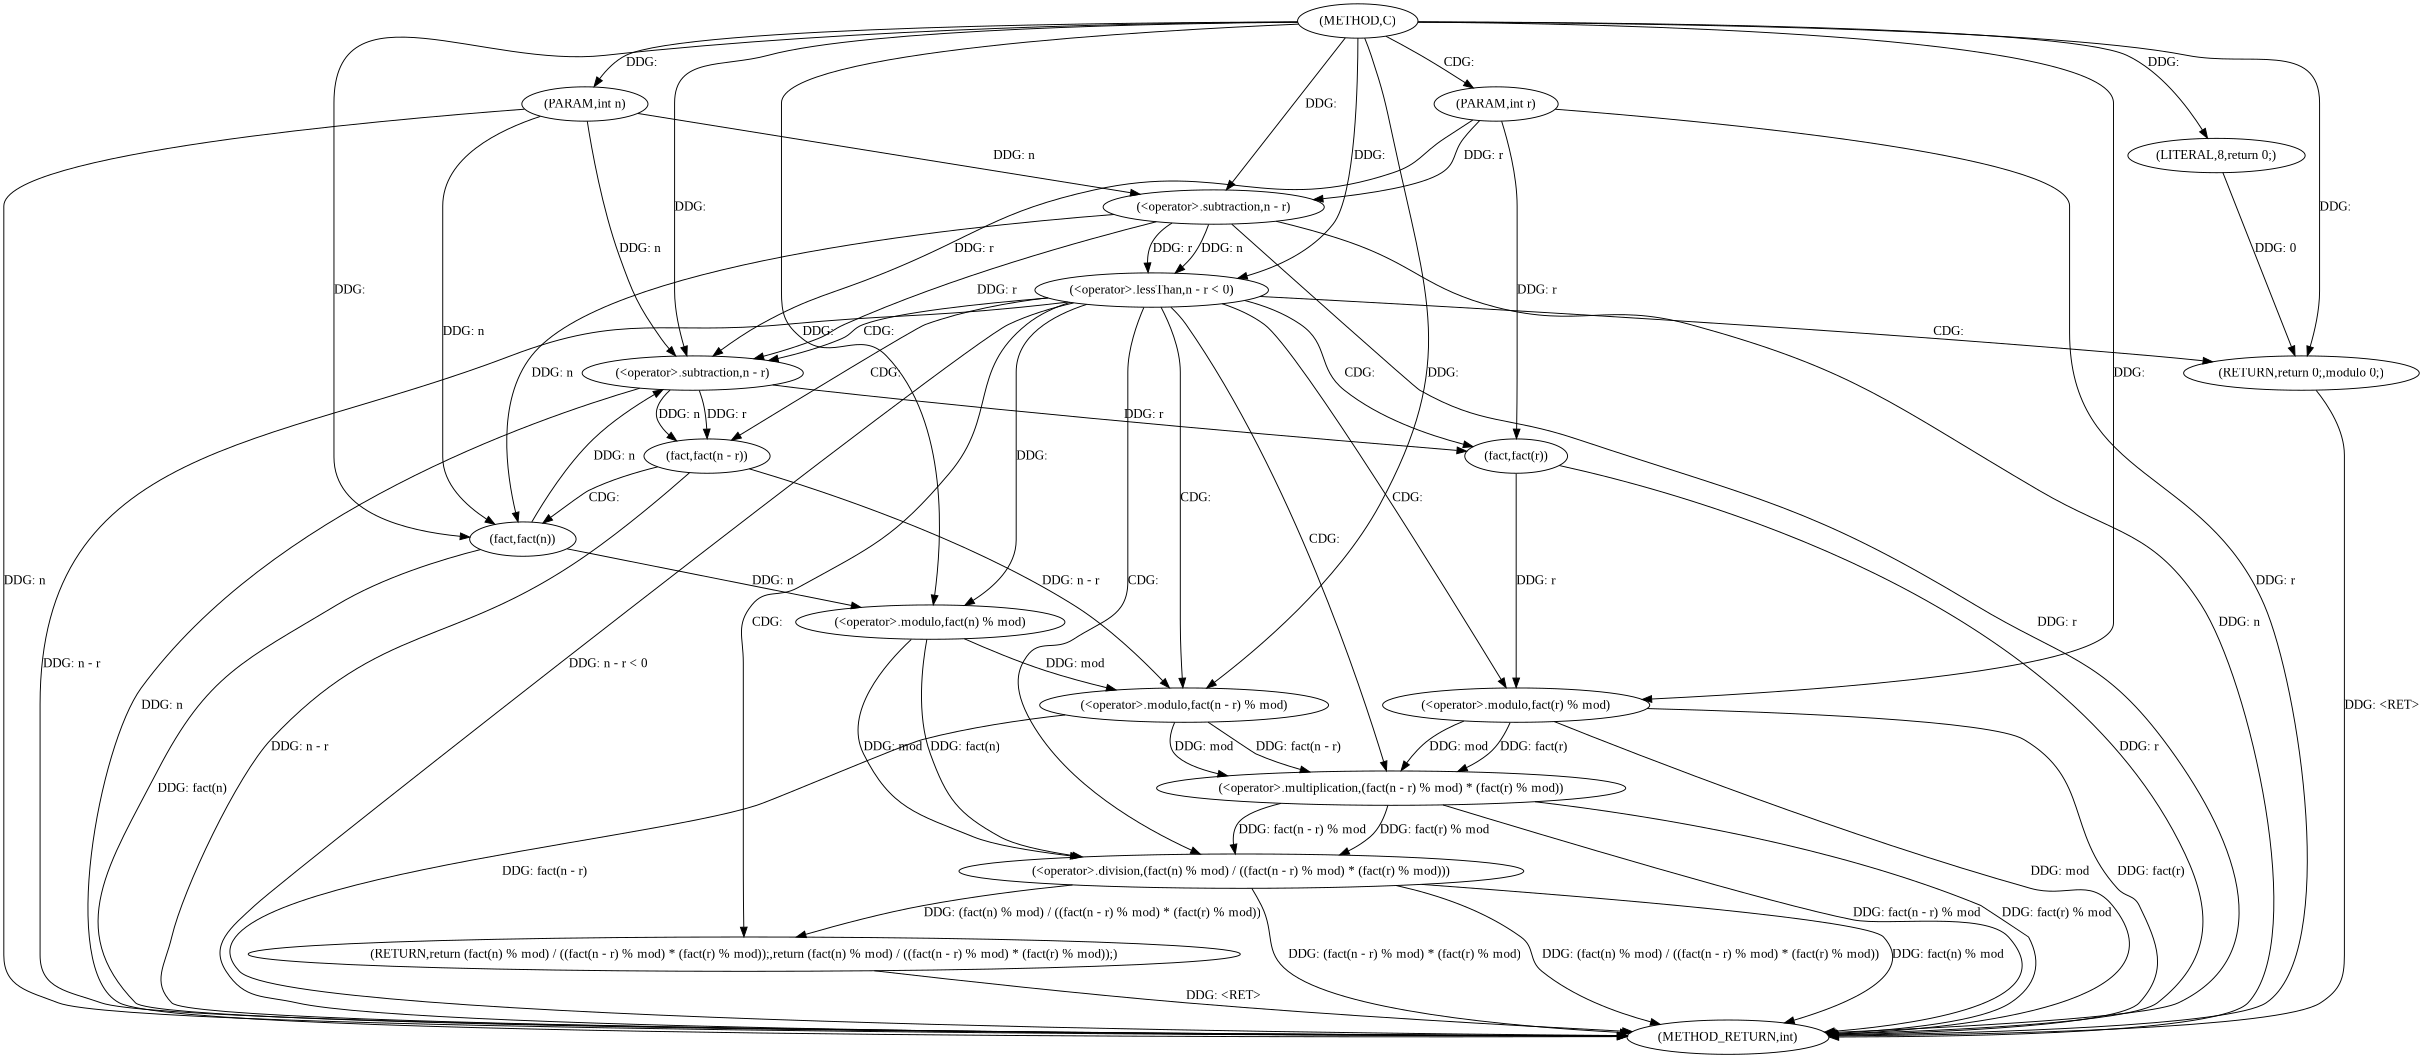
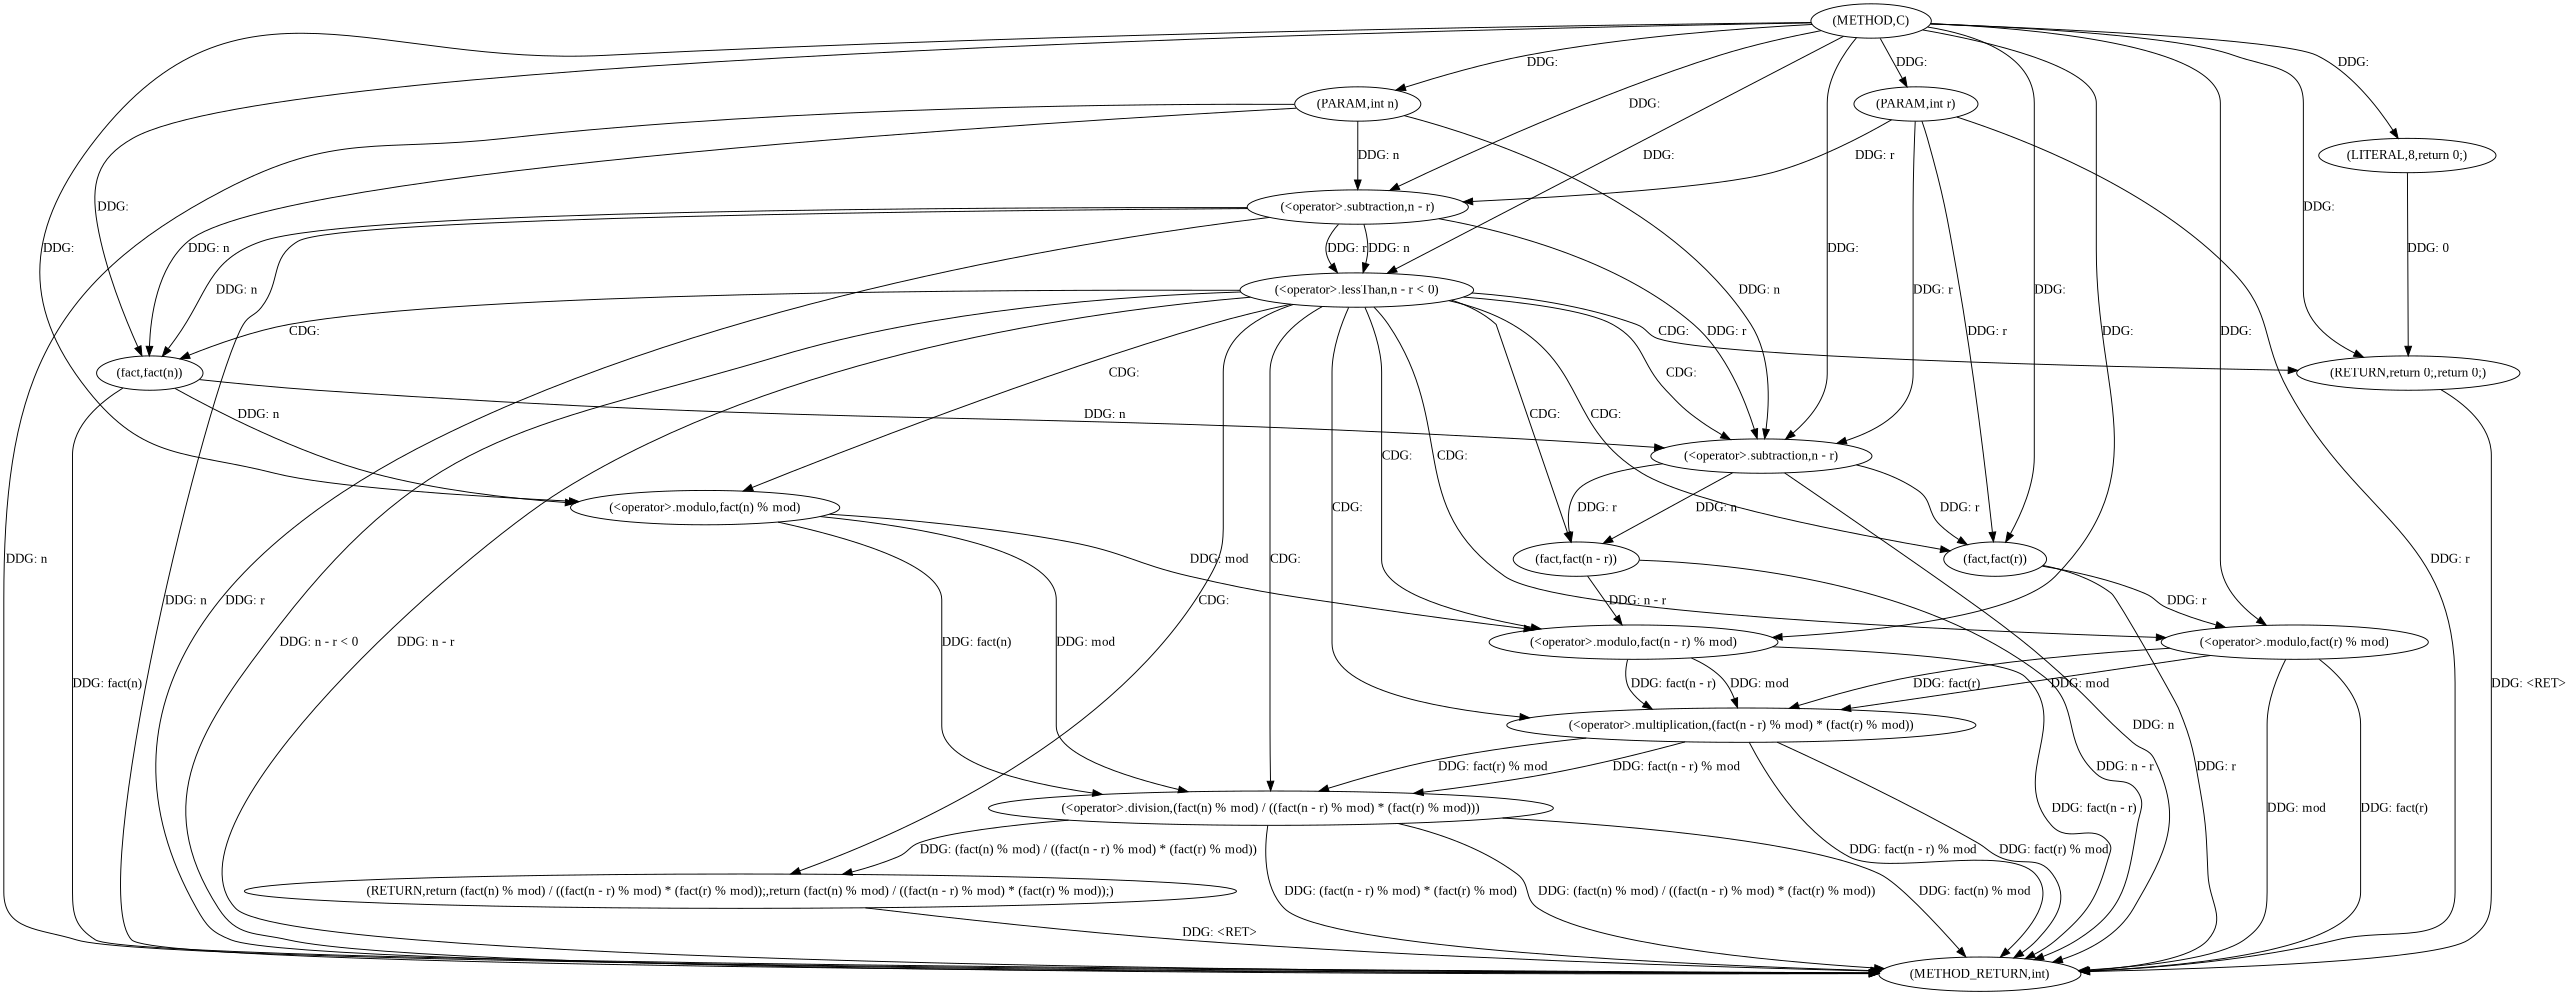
edge "(METHOD,C)" -> "(PARAM,int r)": label "CDG: " -> "DDG: "
edge "(METHOD,C)" -> "(fact,fact(r))": added, label "DDG:"
node "(RETURN,return 0;,modulo 0;)": label "(RETURN,return 0;,modulo 0;)" -> "(RETURN,return 0;,return 0;)"
edge "(<operator>.lessThan,n - r < 0)" -> "(<operator>.modulo,fact(n) % mod)": label "DDG: " -> "CDG: "
edge "(fact,fact(n - r))" -> "(fact,fact(n))": now "(<operator>.lessThan,n - r < 0)" -> "(fact,fact(n))"
